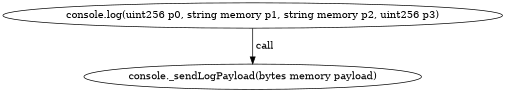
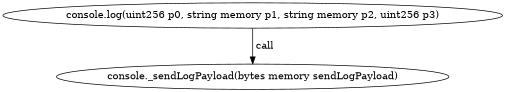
node "console._sendLogPayload(bytes memory payload)": label "console._sendLogPayload(bytes memory payload)" -> "console._sendLogPayload(bytes memory sendLogPayload)"
